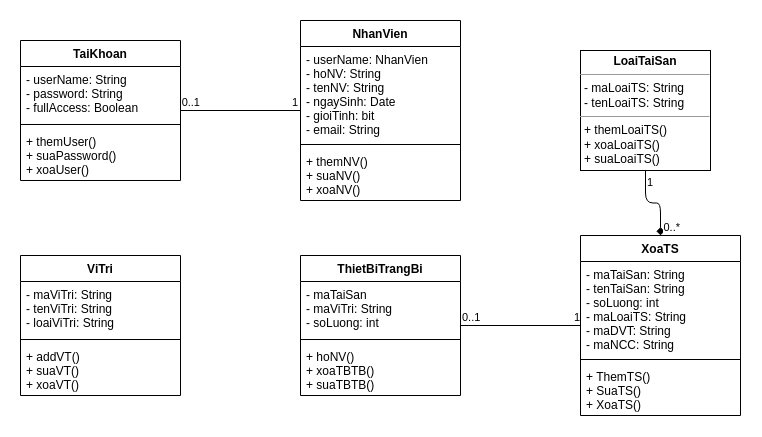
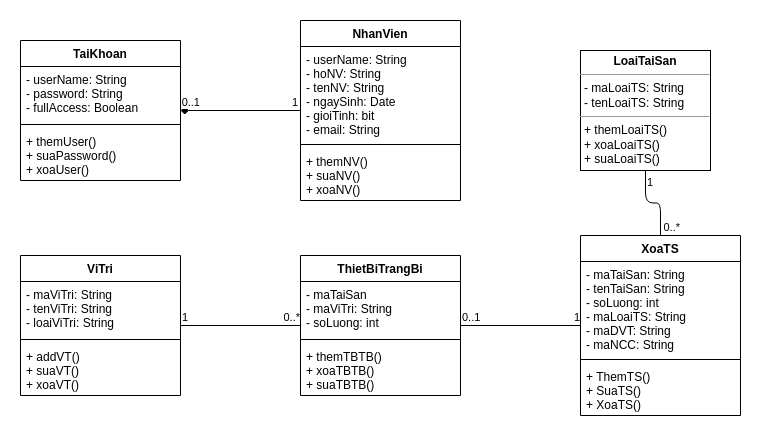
node "- userName: NhanVien - hoNV: String - tenNV: String - ngaySinh: Date - gioiTinh: bit - email: String": label "- userName: NhanVien - hoNV: String - tenNV: String - ngaySinh: Date - gioiTinh: bit - email: String" -> "- userName: String - hoNV: String - tenNV: String - ngaySinh: Date - gioiTinh: bit - email: String"
edge "TaiKhoan" -- "NhanVien": arrowhead none -> diamond
edge "LoaiTaiSan - maLoaiTS: String - tenLoaiTS: String + themLoaiTS() + xoaLoaiTS() + suaLoaiTS()" -> "XoaTS": arrowhead diamond -> none
edge "ViTri" -- "ThietBiTrangBi": added, labels "1", "0..*"
node "+ hoNV() + xoaTBTB() + suaTBTB()": label "+ hoNV() + xoaTBTB() + suaTBTB()" -> "+ themTBTB() + xoaTBTB() + suaTBTB()"
